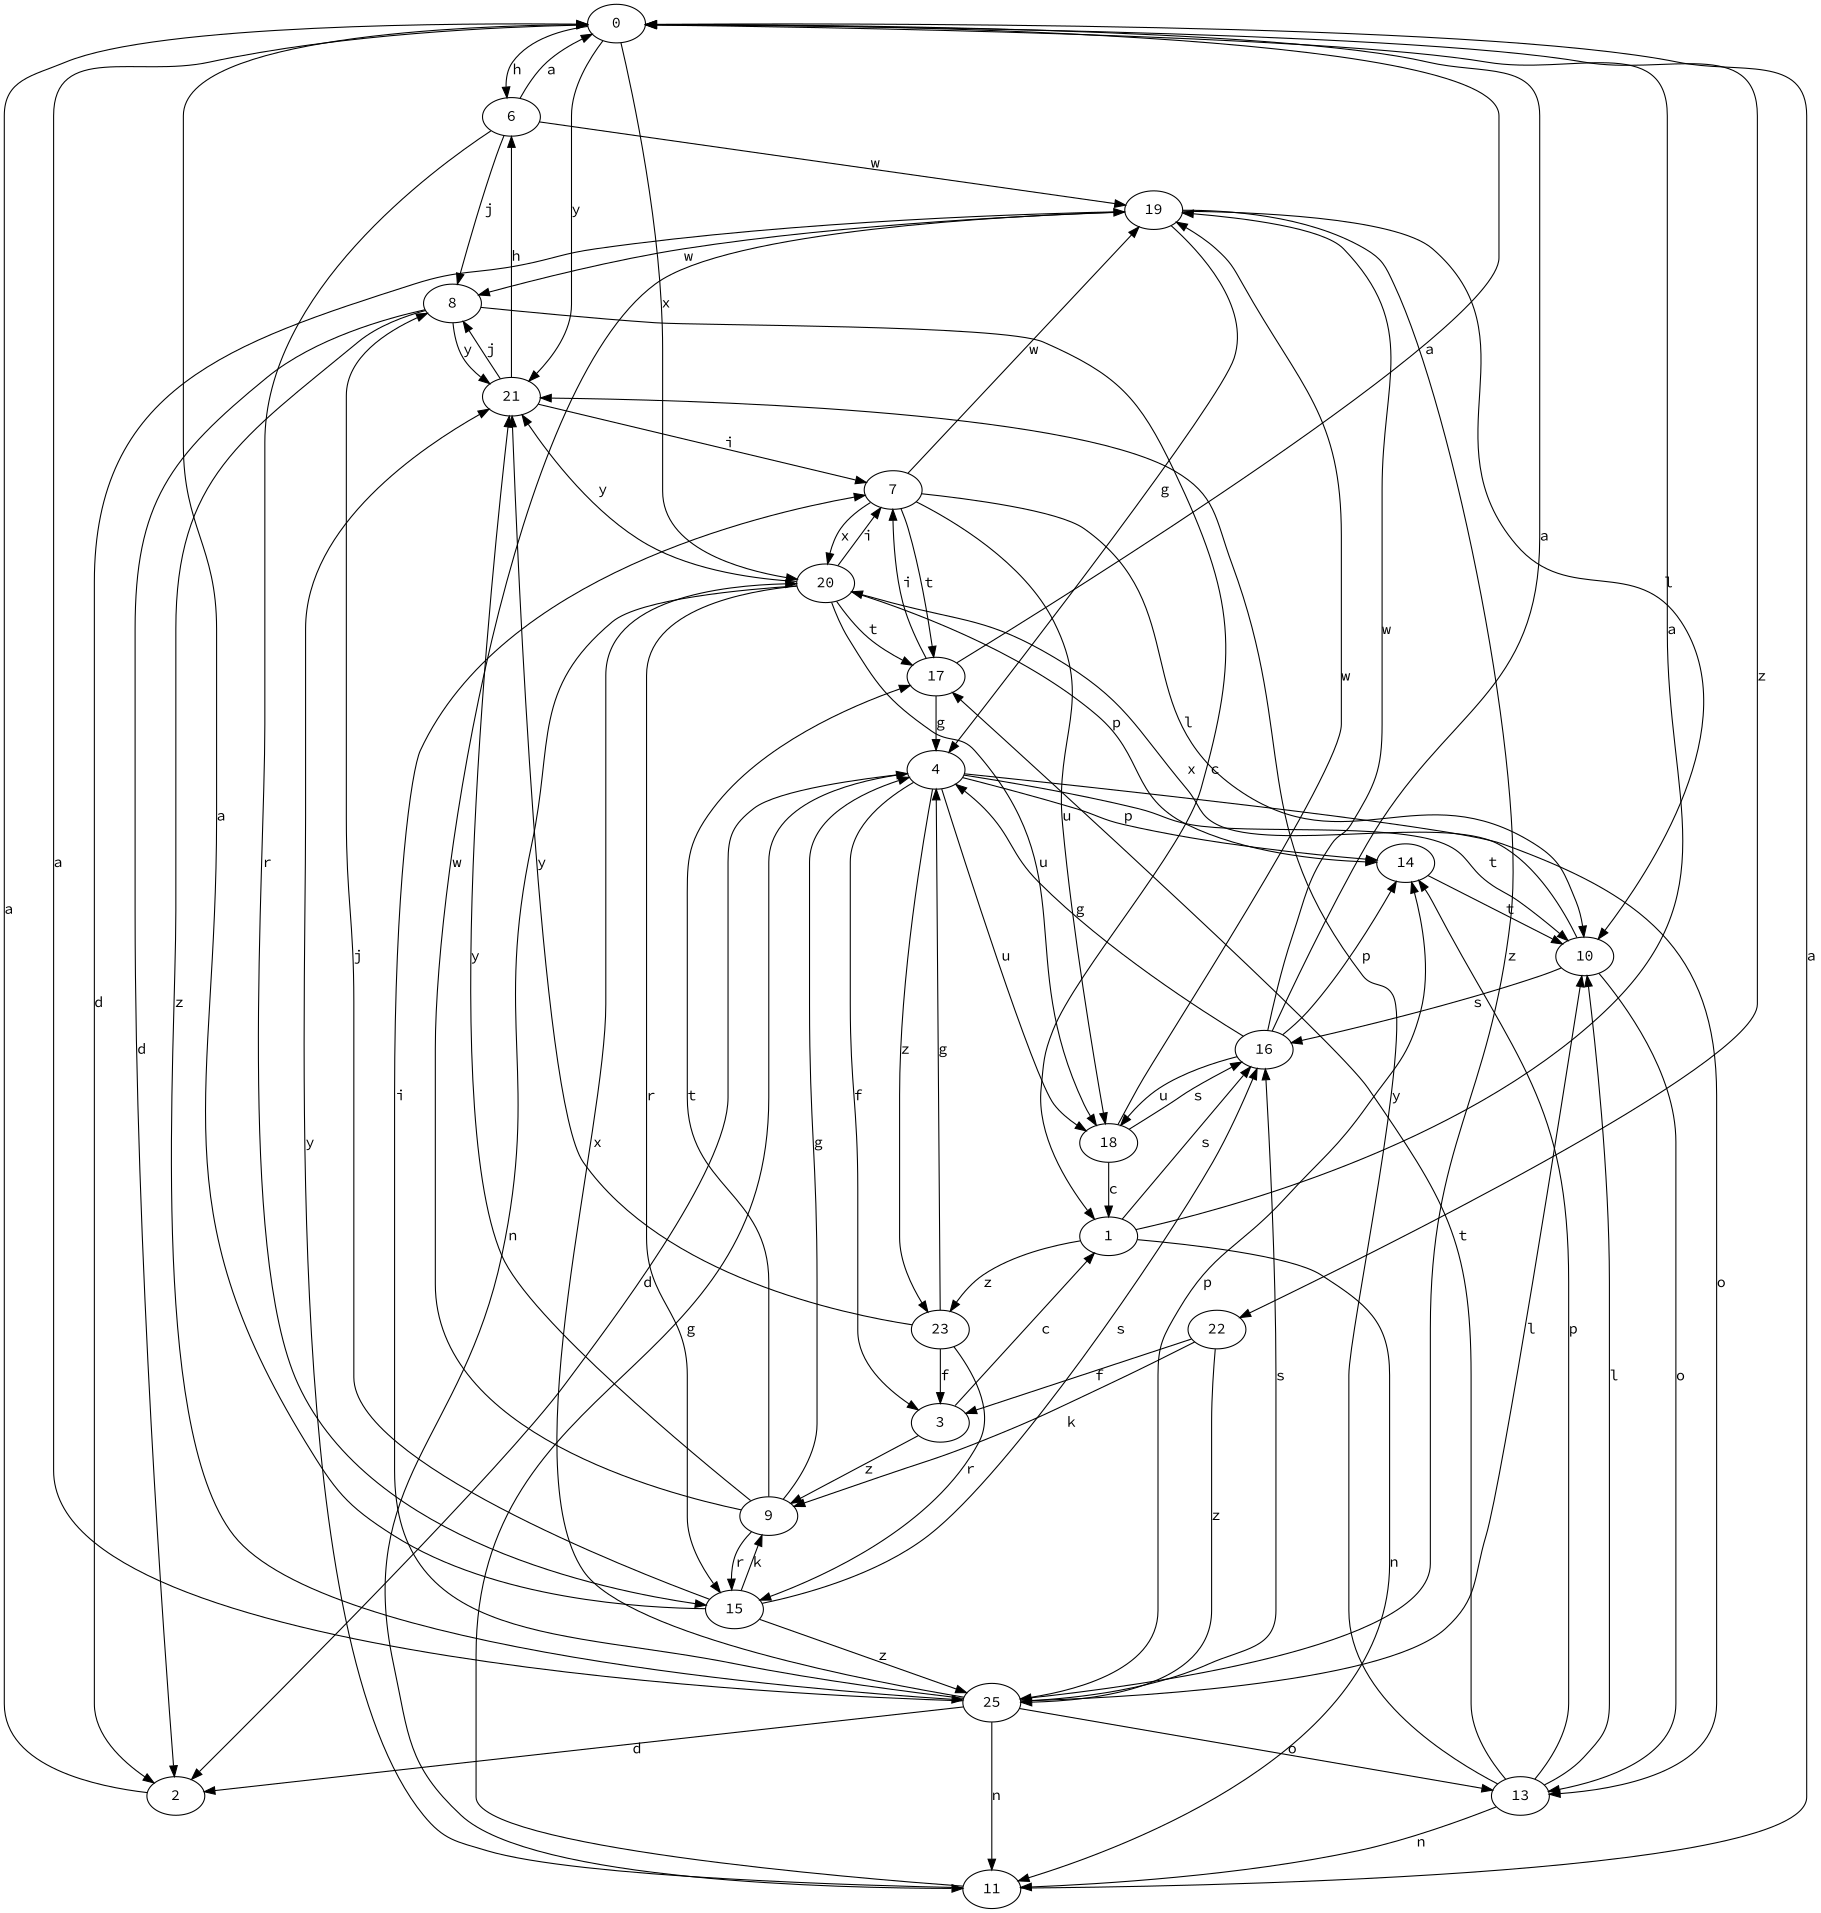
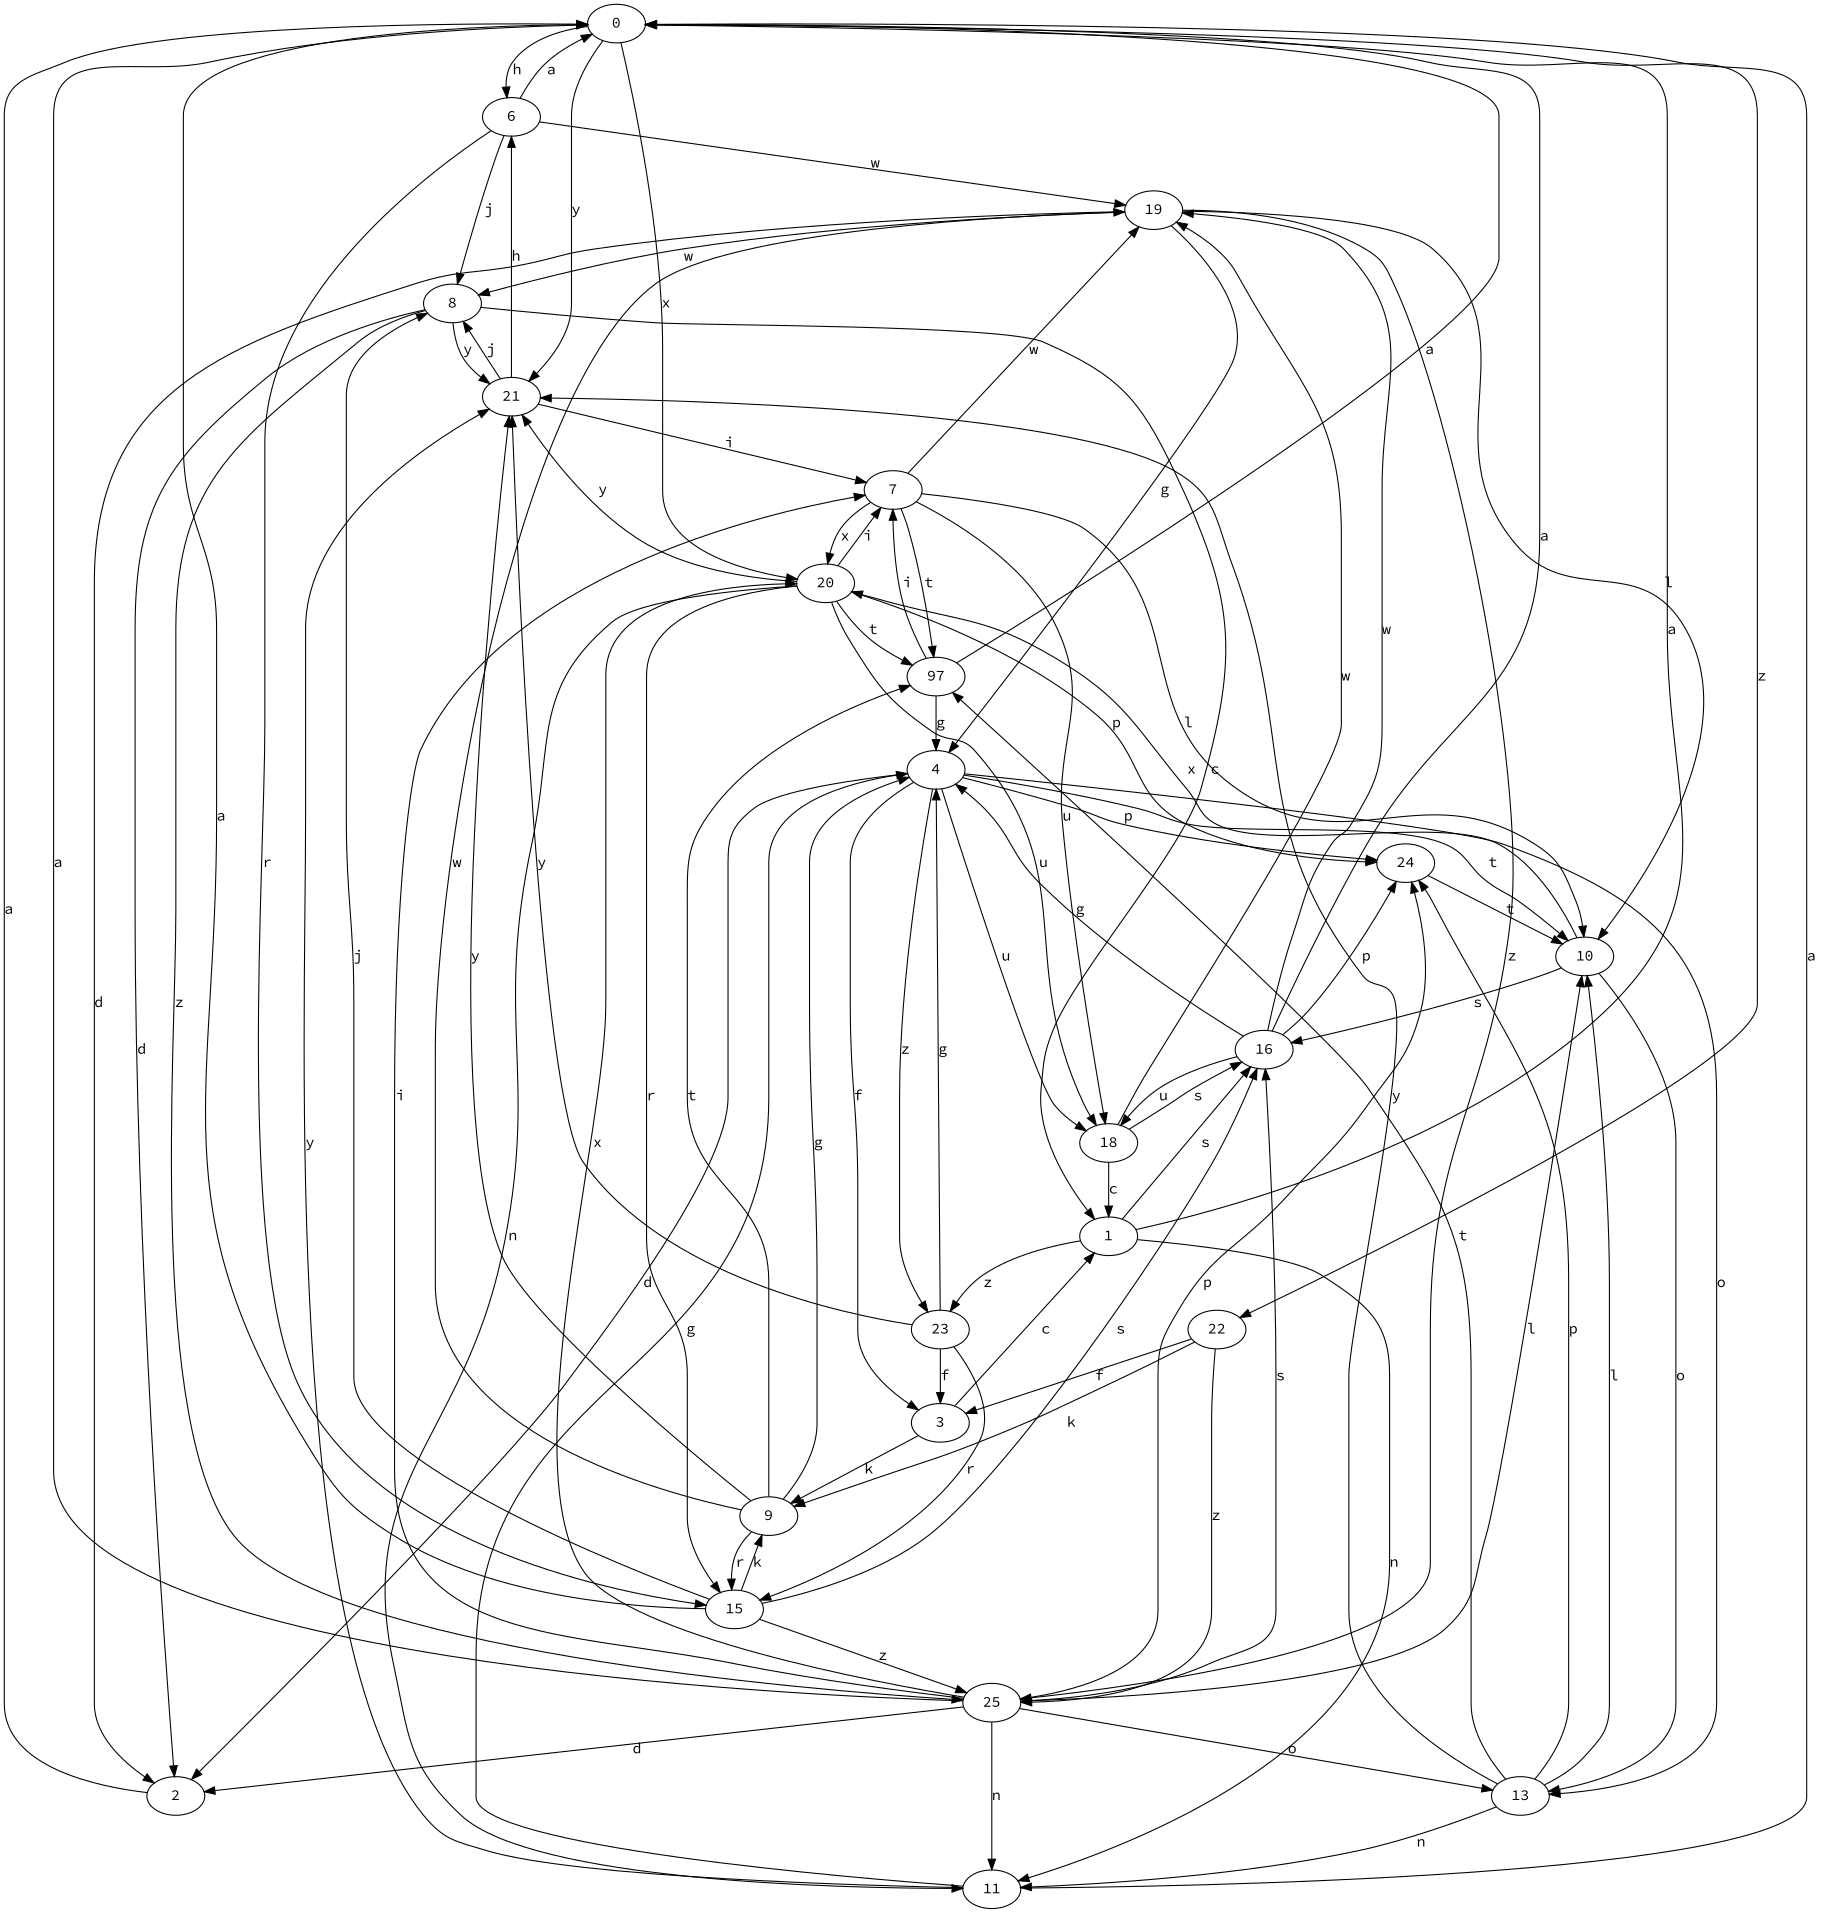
node "17": label "17" -> "97"
node "14": label "14" -> "24"
edge "3" -> "9": label "z" -> "k"
